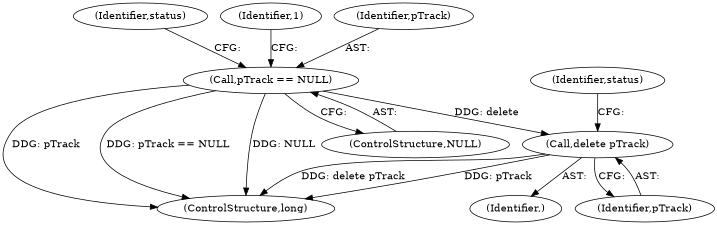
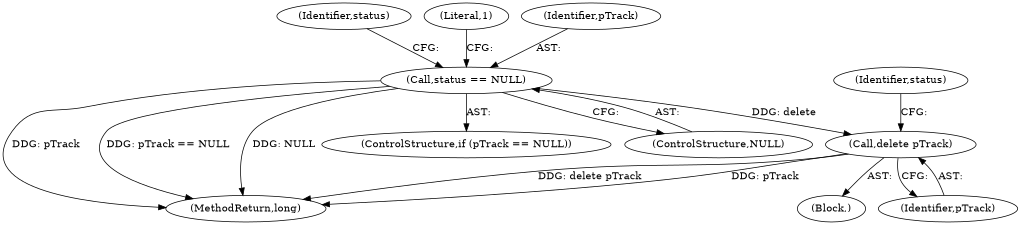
node "(Identifier,1)": label "(Identifier,1)" -> "(Literal,1)"
node "(Call,pTrack == NULL)": label "(Call,pTrack == NULL)" -> "(Call,status == NULL)"
node "(ControlStructure,if (pTrack == NULL))": added
node "(ControlStructure,long)": label "(ControlStructure,long)" -> "(MethodReturn,long)"
node "(Identifier,)": label "(Identifier,)" -> "(Block,)"
